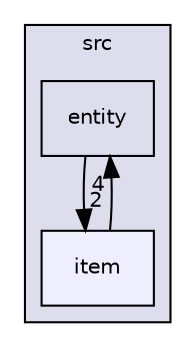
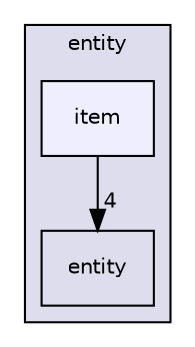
cluster "src": label "src" -> "entity"
edge "entity" -> "item": removed
